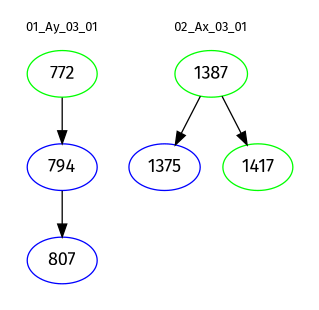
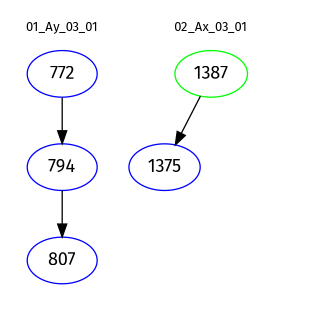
node "772": color green -> blue
node "1417": removed
